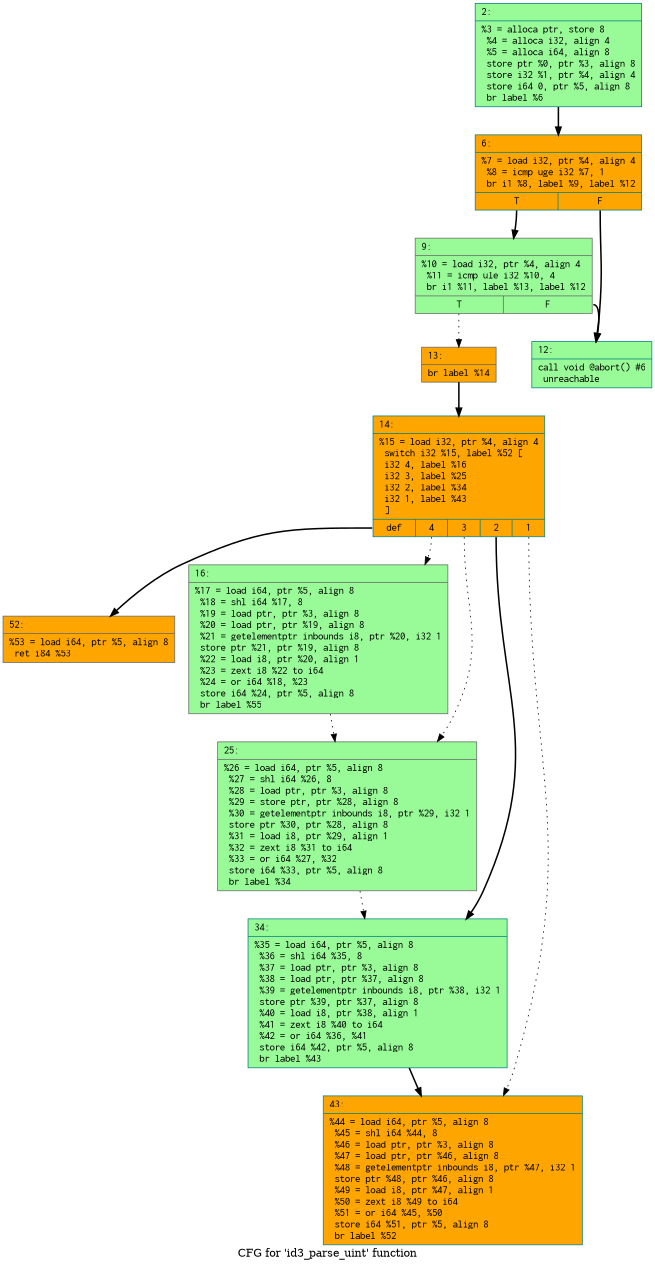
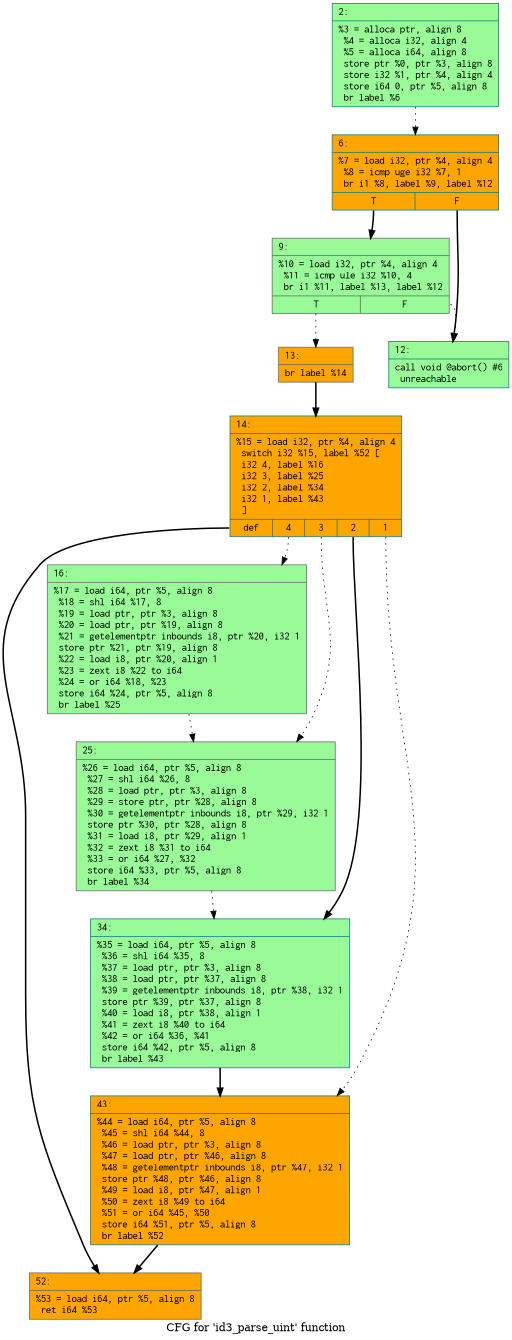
node "2:": text "%3 = alloca ptr, store 8" -> "%3 = alloca ptr, align 8"
edge "2:" -> "6:": style bold -> dotted
edge "9:" -> "12:": style bold -> dotted
node "52:": text "ret i84 %53" -> "ret i64 %53"
node "16:": text "br label %55" -> "br label %25"
edge "43:" -> "52:": added
